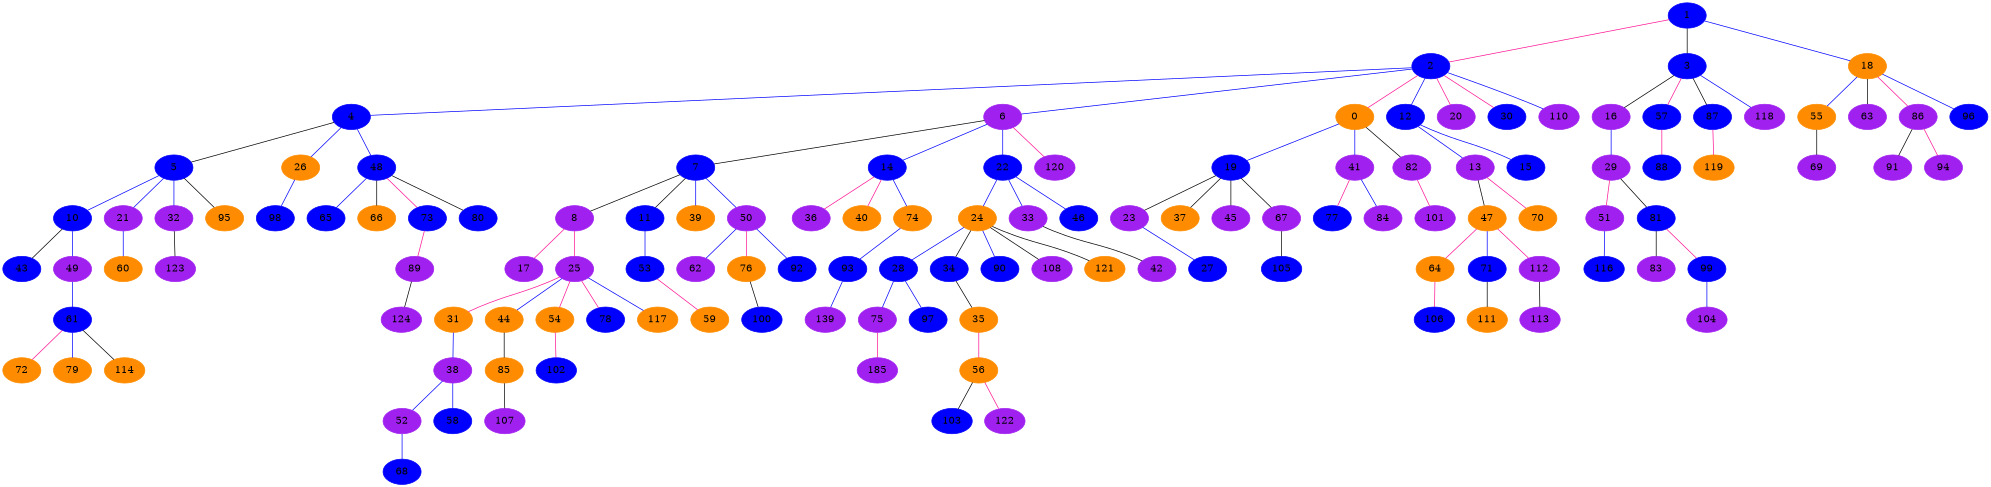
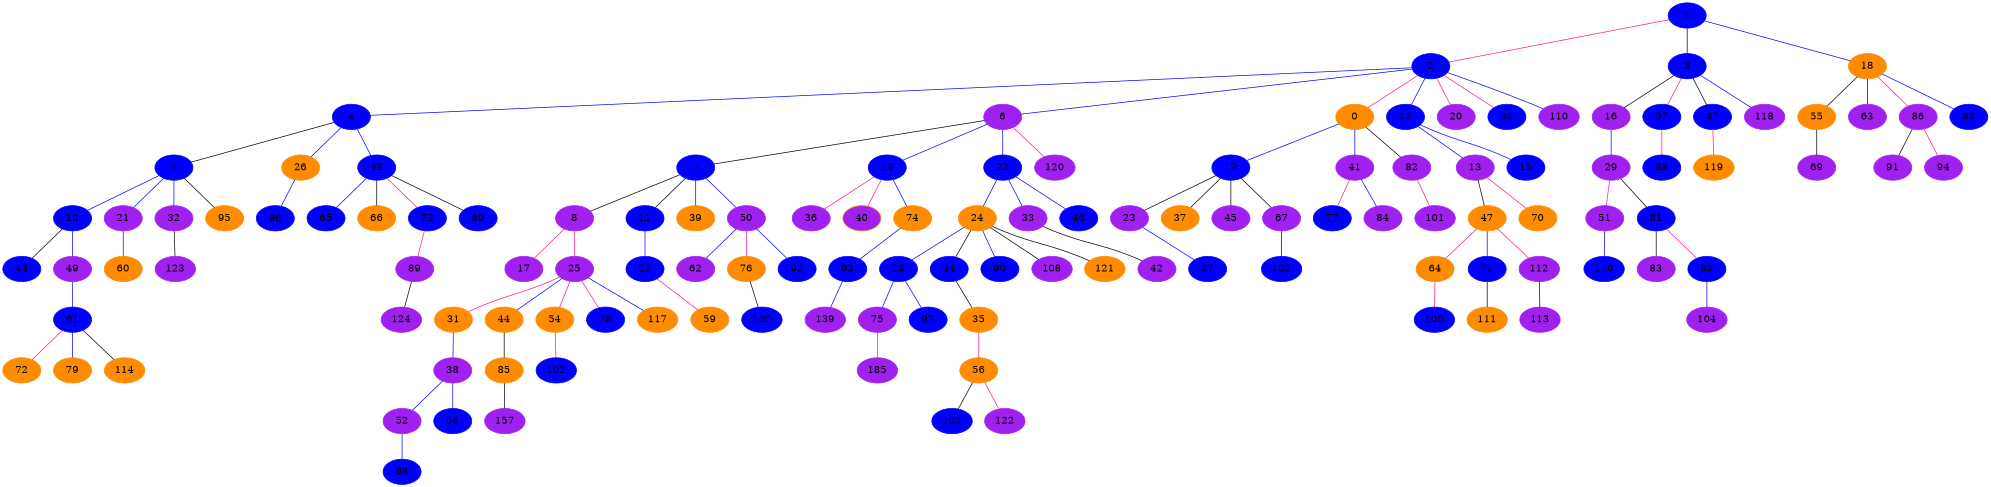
edge "18" -- "55": color blue -> black
node "40": fillcolor darkorange -> purple
node "107": label "107" -> "157"
